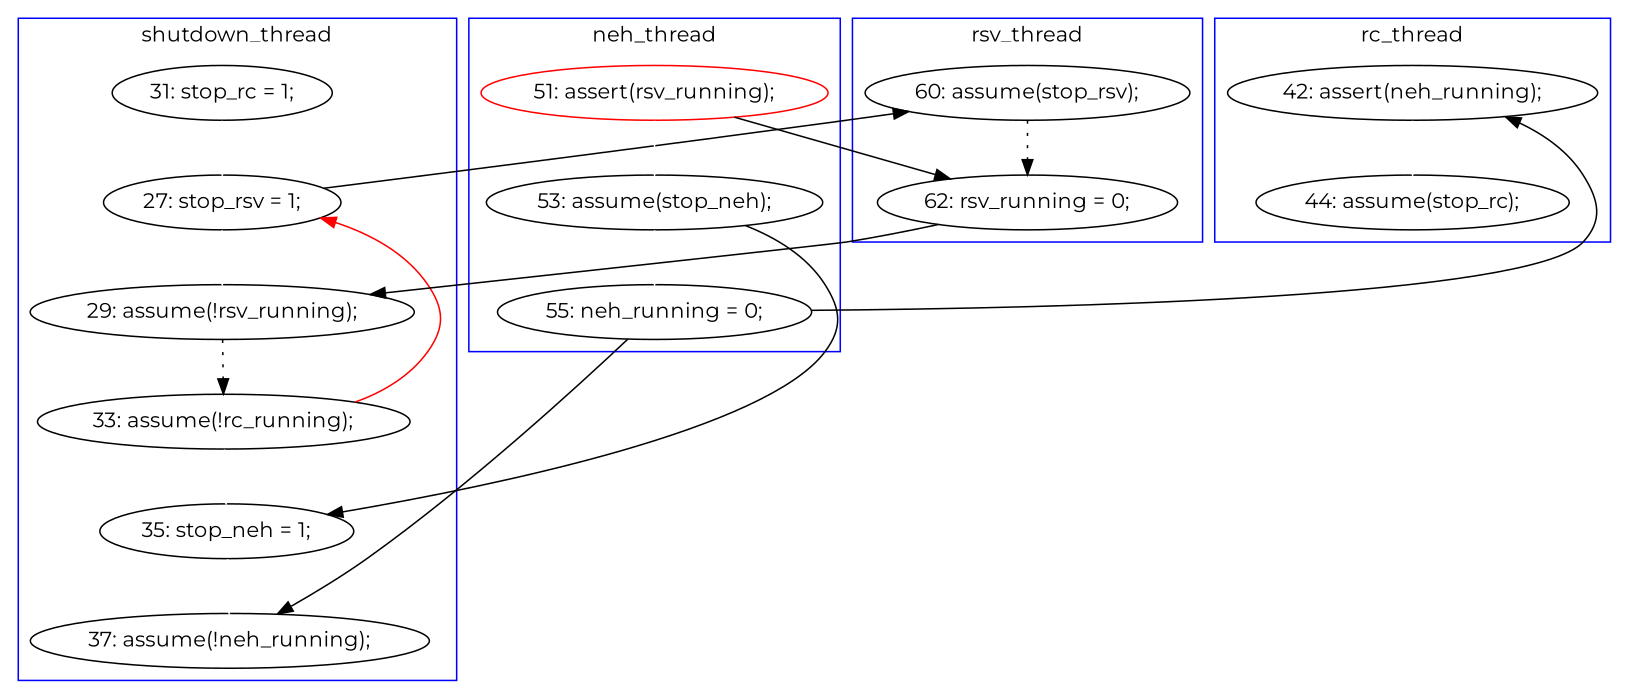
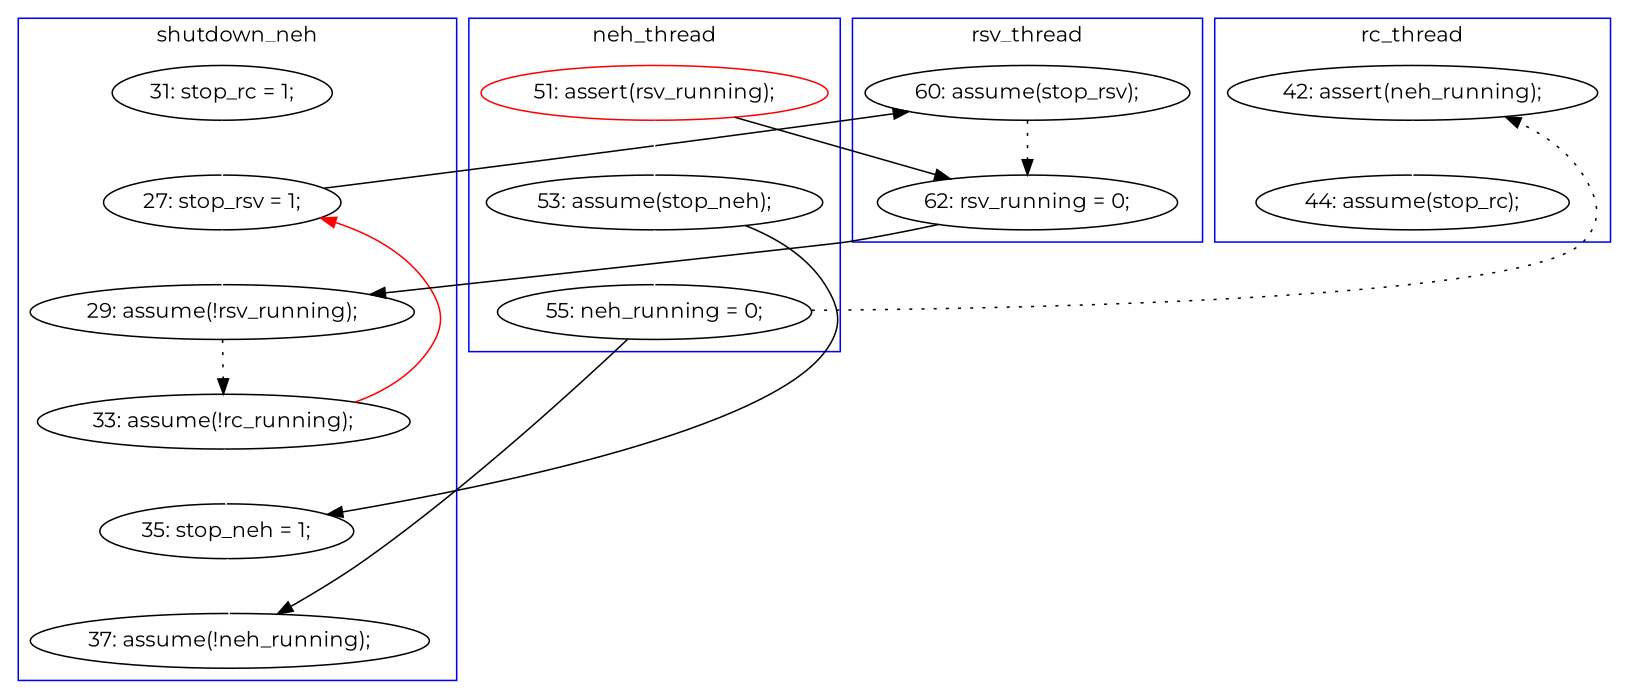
cluster "shutdown_thread": label "shutdown_thread" -> "shutdown_neh"
edge "55: neh_running = 0;" -> "42: assert(neh_running);": style solid -> dotted
